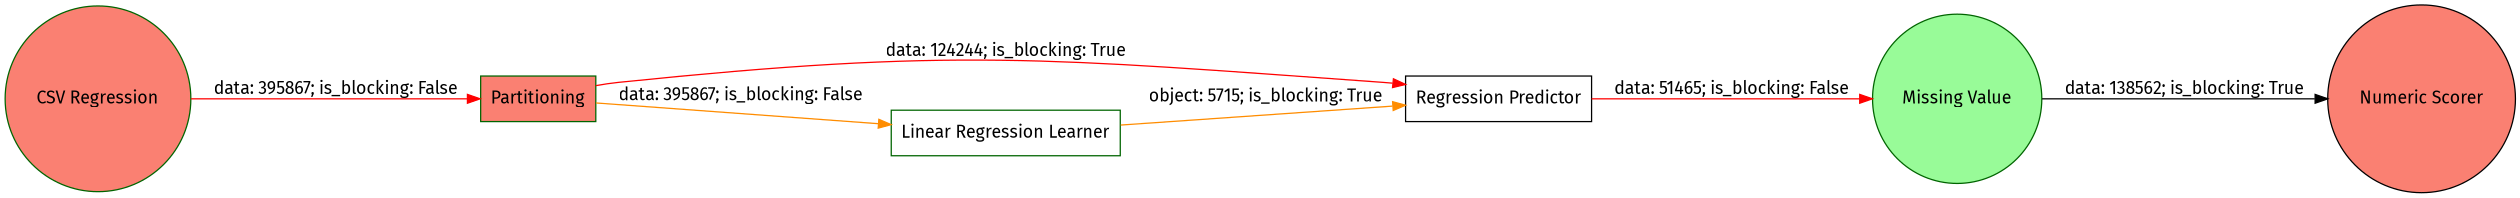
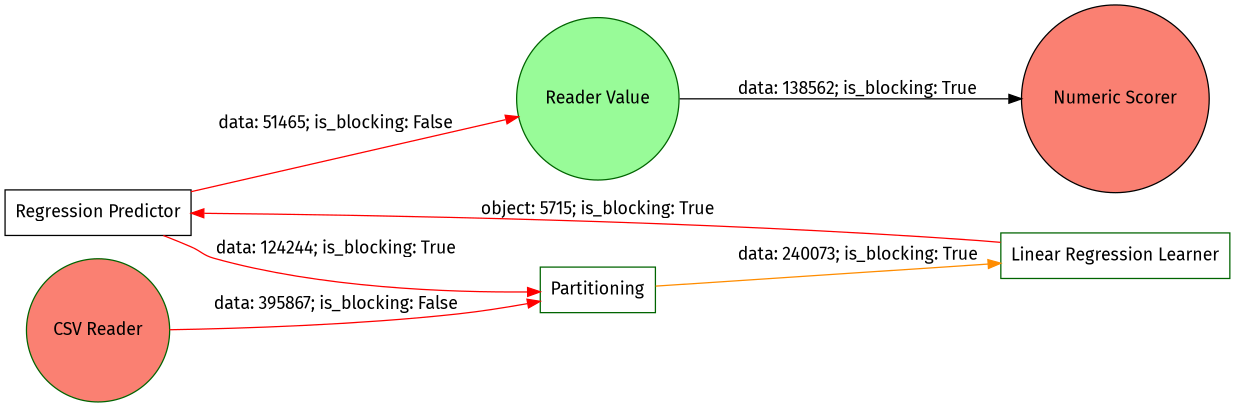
edge "Partitioning" -> "Regression Predictor": reversed
edge "Partitioning" -> "Linear Regression Learner": label "data: 395867; is_blocking: False" -> "data: 240073; is_blocking: True"
node "CSV Regression": label "CSV Regression" -> "CSV Reader"
node "Partitioning": fillcolor salmon -> white
node "Missing Value": label "Missing Value" -> "Reader Value"
edge "Linear Regression Learner" -> "Regression Predictor": color darkorange -> red
